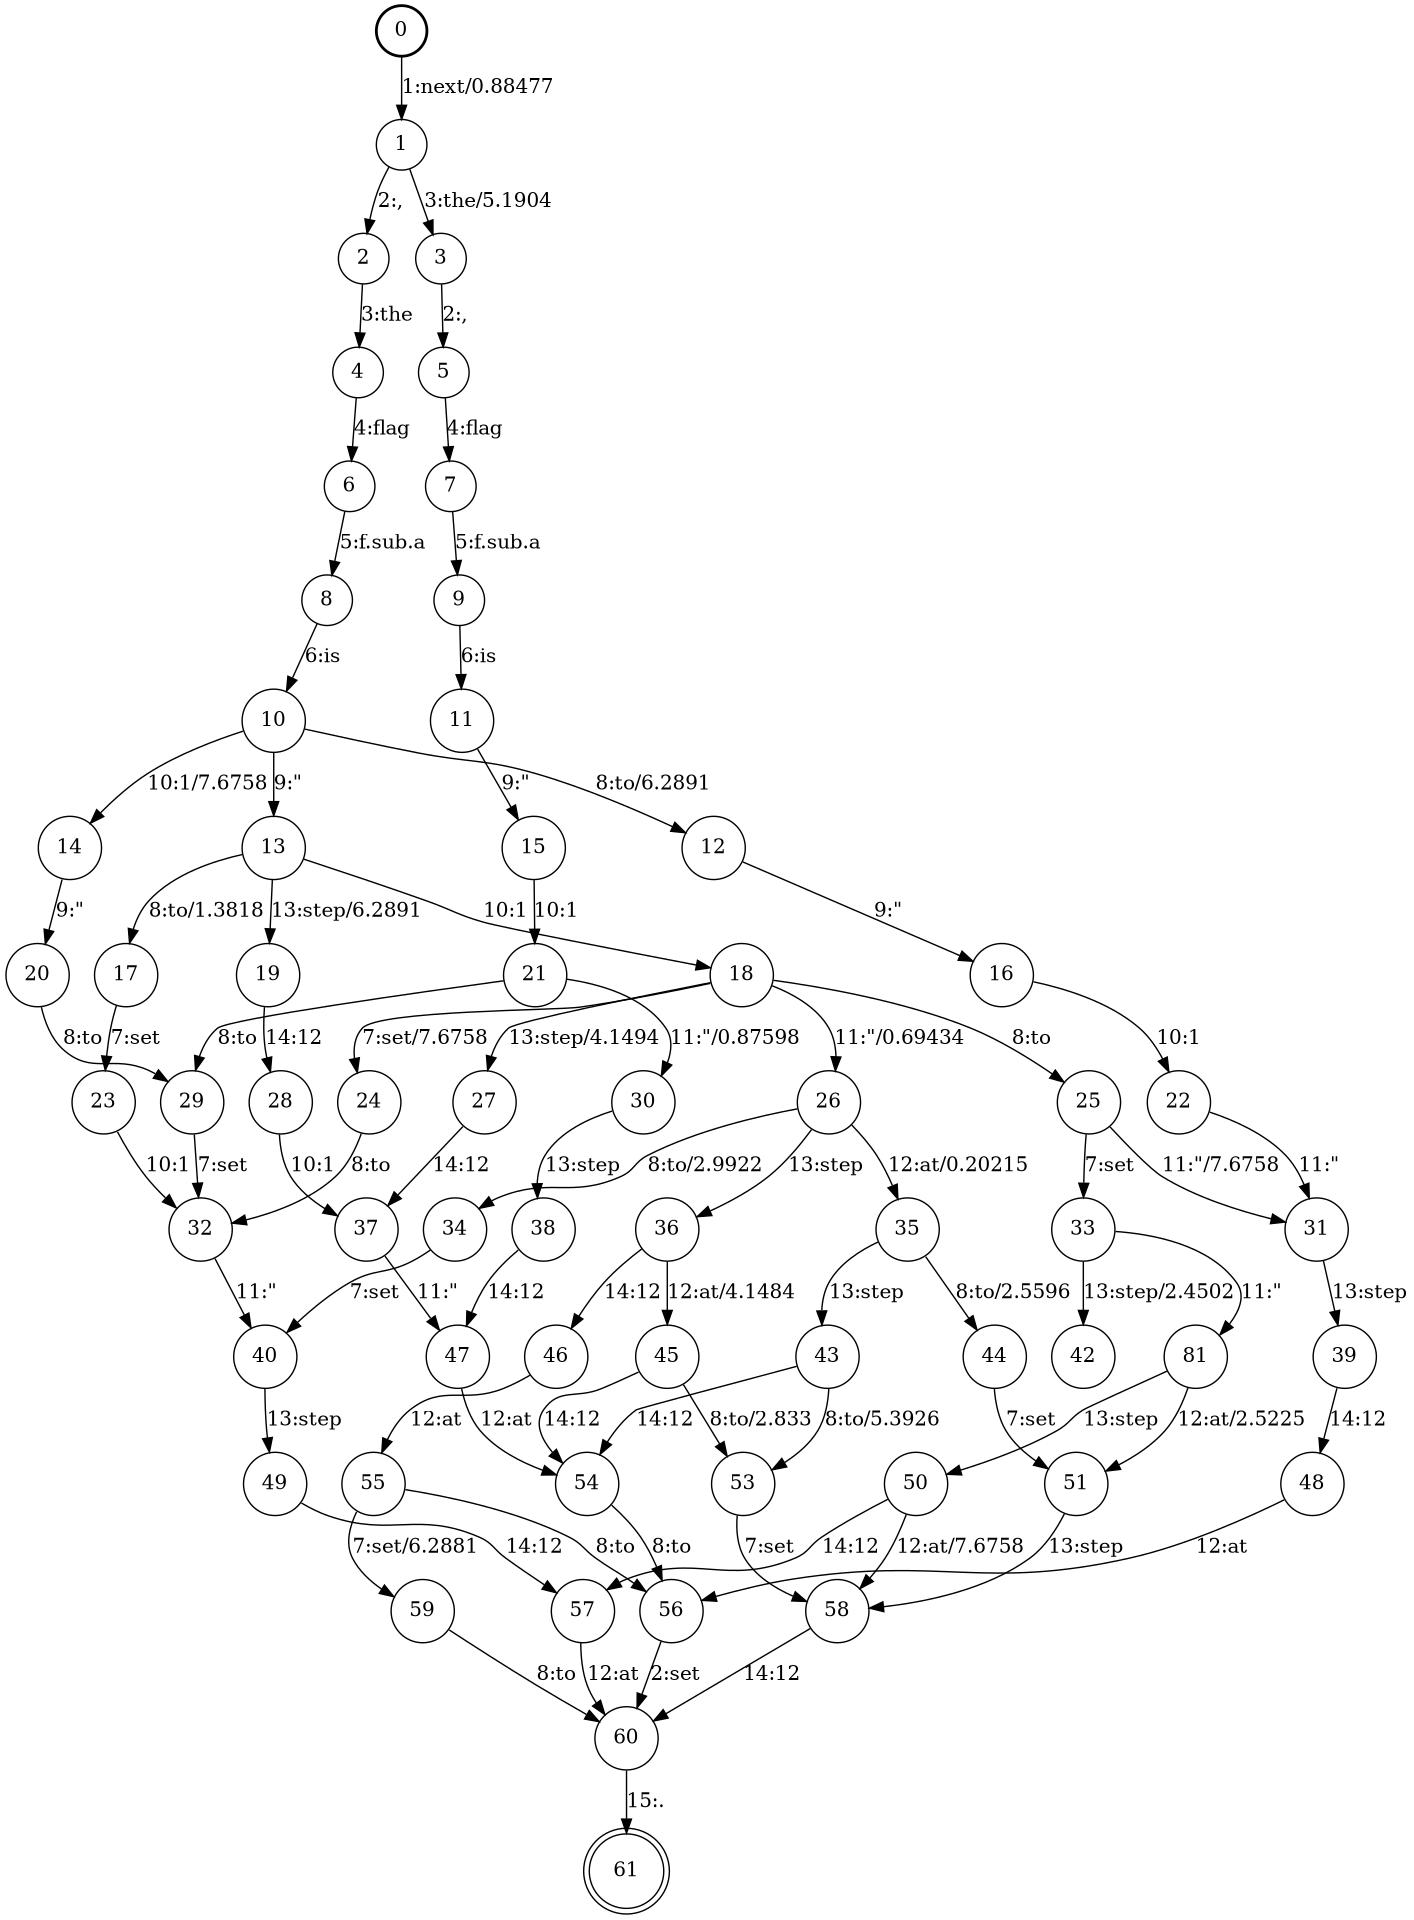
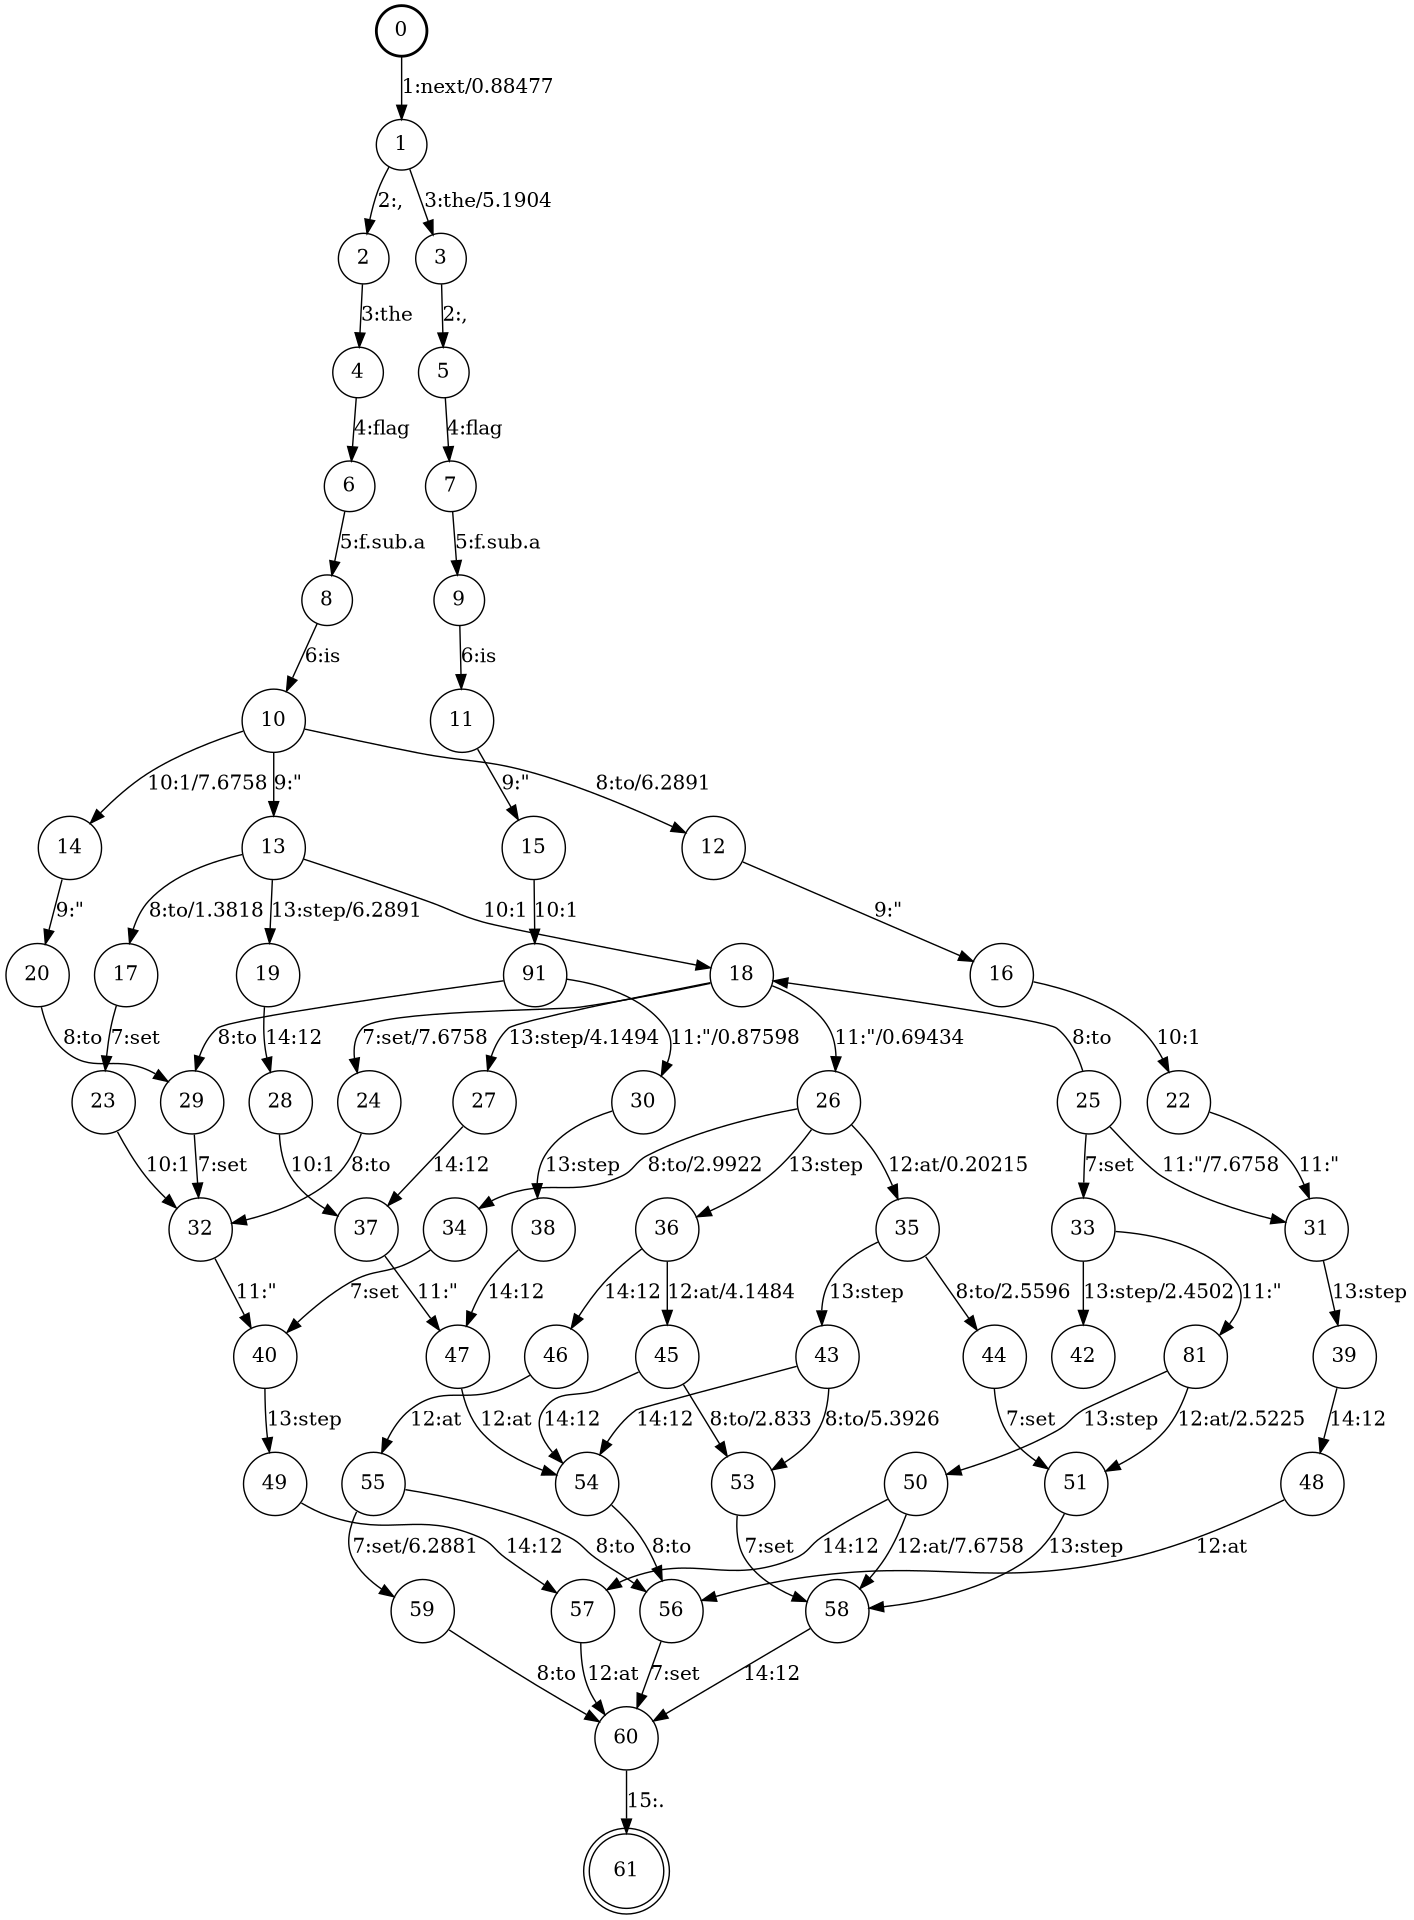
node "21": label "21" -> "91"
edge "18" -> "25": reversed
edge "56" -> "60": label "2:set" -> "7:set"
